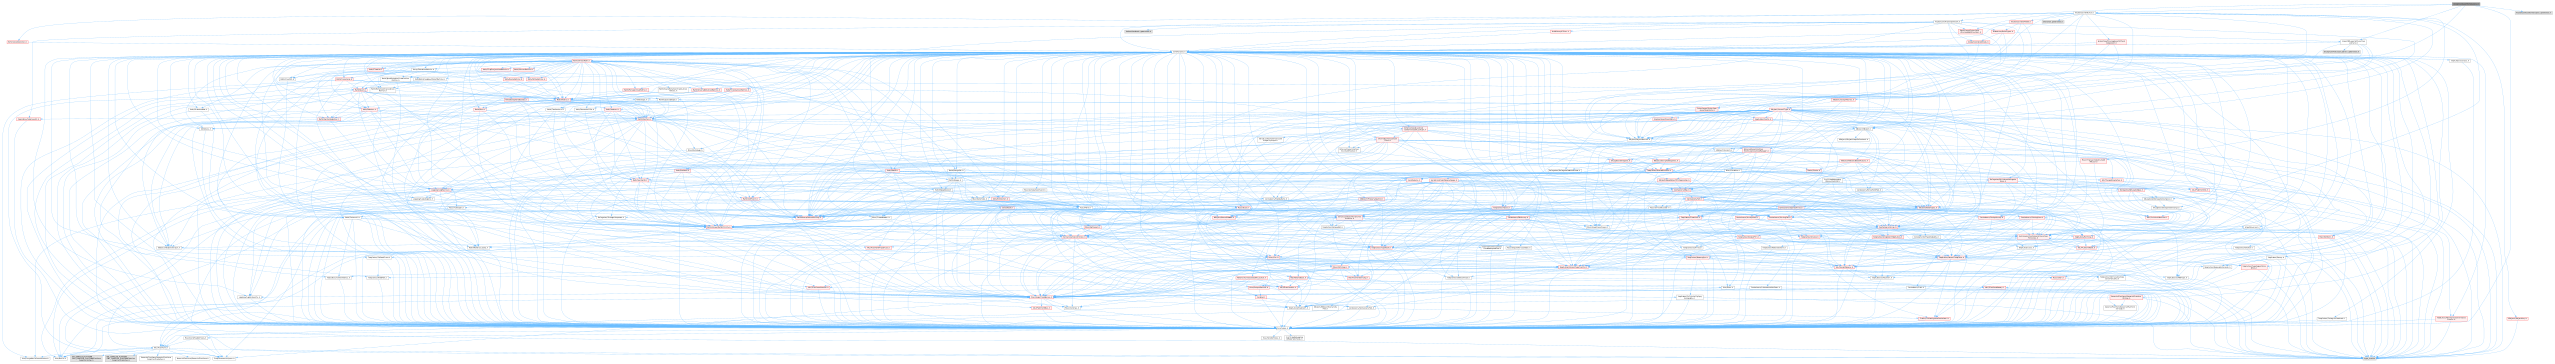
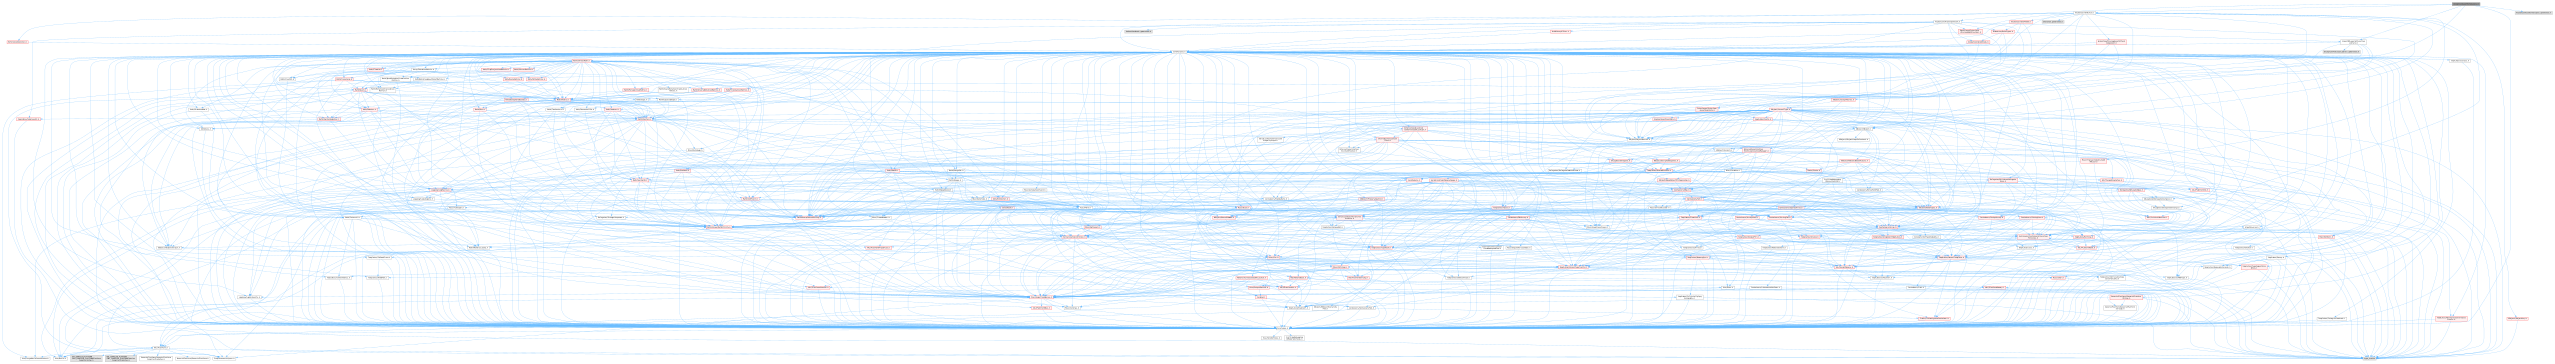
node "Misc/CoreMiscDefines.h": removed
